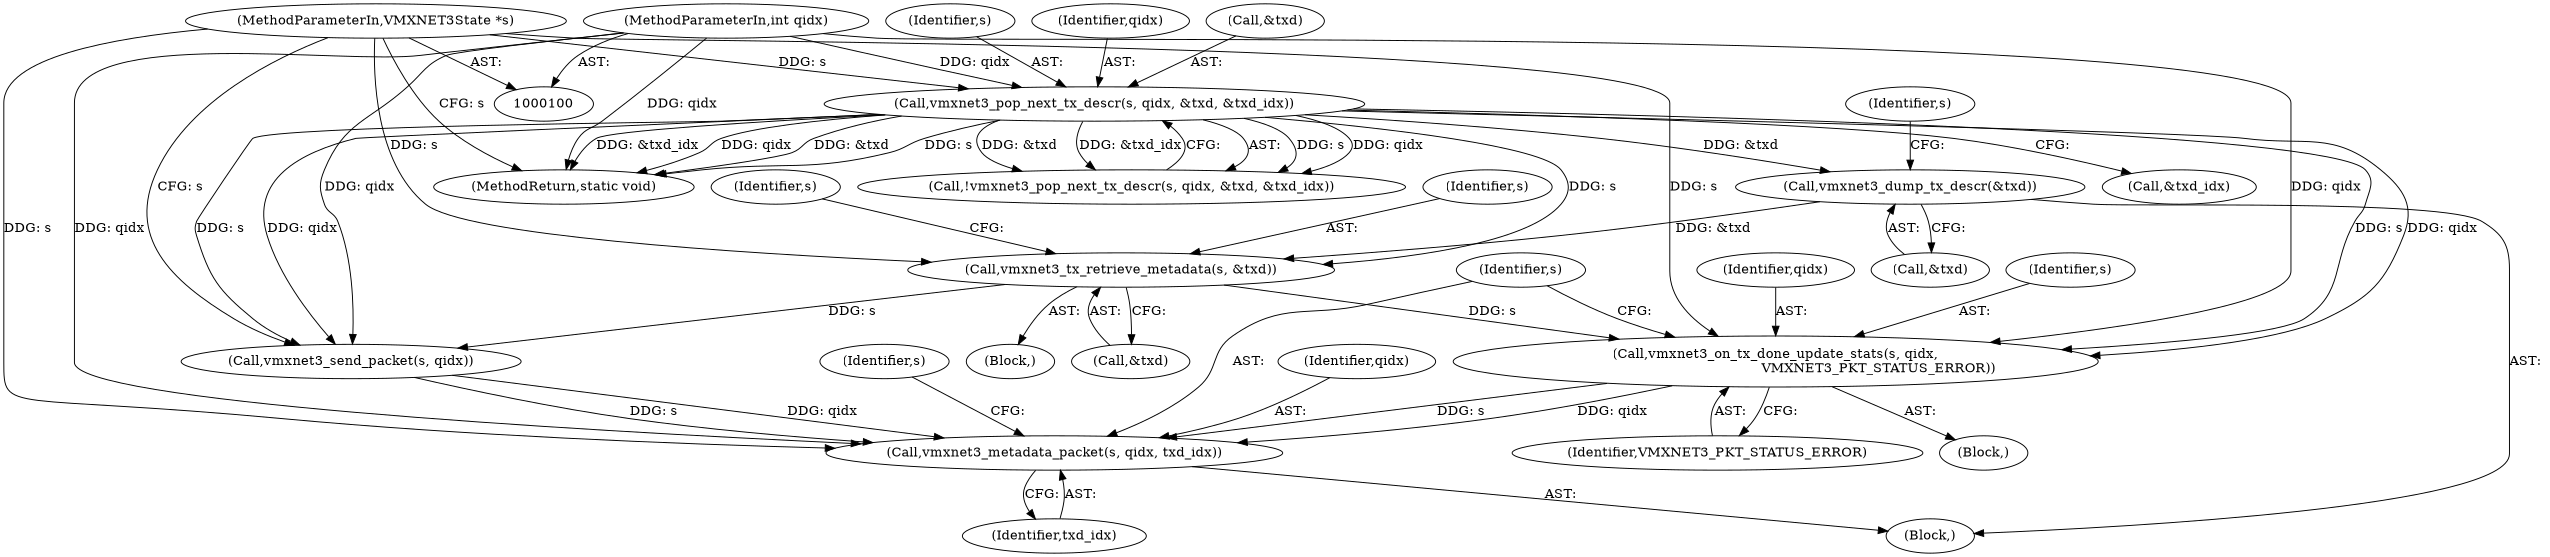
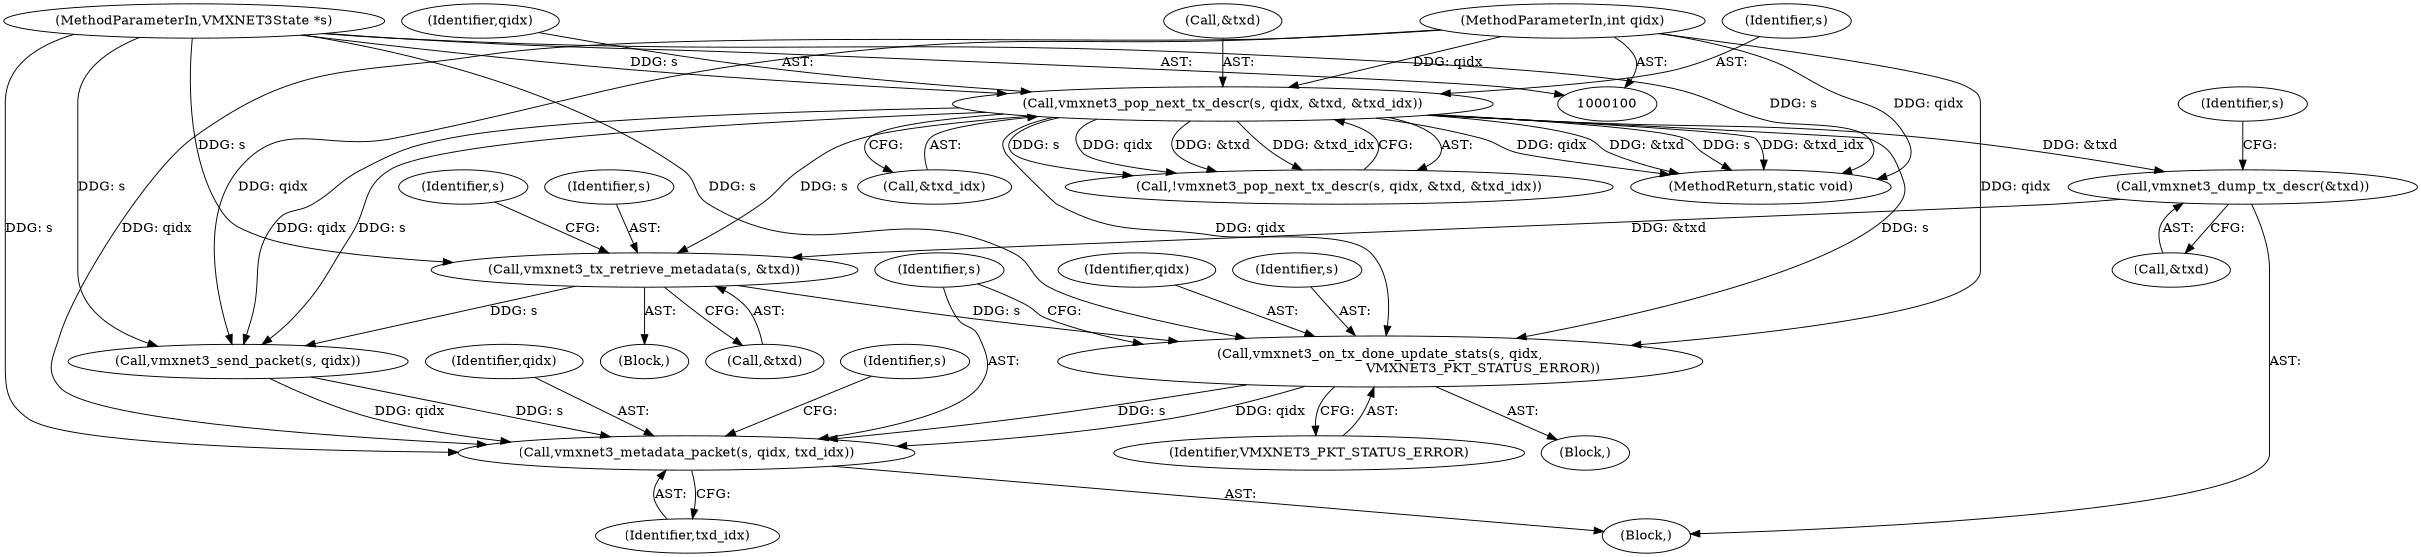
edge "(MethodParameterIn,VMXNET3State *s)" -> "(MethodReturn,static void)": label "CFG: s" -> "DDG: s"
edge "(Call,&txd_idx)" -> "(Call,vmxnet3_pop_next_tx_descr(s, qidx, &txd, &txd_idx))": added, label "AST:"
edge "(MethodParameterIn,VMXNET3State *s)" -> "(Call,vmxnet3_send_packet(s, qidx))": label "CFG: s" -> "DDG: s"
